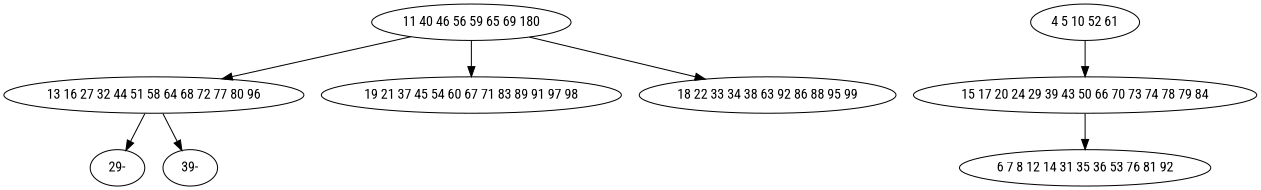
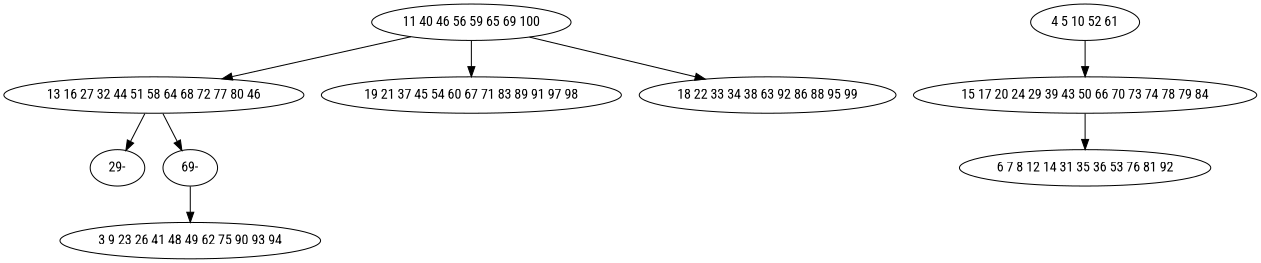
node "11 40 46 56 59 65 69 180": label "11 40 46 56 59 65 69 180" -> "11 40 46 56 59 65 69 100"
node "13 16 27 32 44 51 58 64 68 72 77 80 96": label "13 16 27 32 44 51 58 64 68 72 77 80 96" -> "13 16 27 32 44 51 58 64 68 72 77 80 46"
node "39-": label "39-" -> "69-"
node "3 9 23 26 41 48 49 62 75 90 93 94": added
